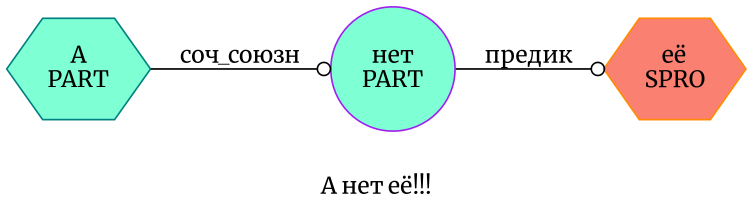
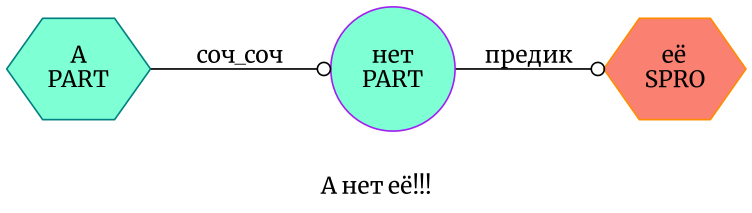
edge "А PART" -> "нет PART": label "соч_союзн" -> "соч_соч"
